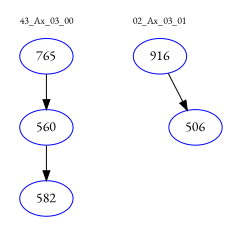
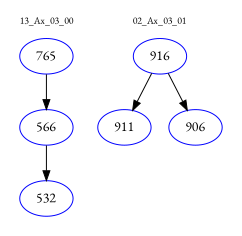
cluster "43_Ax_03_00": label "43_Ax_03_00" -> "13_Ax_03_00"
node "560": label "560" -> "566"
node "911": added
node "506": label "506" -> "906"
node "582": label "582" -> "532"
